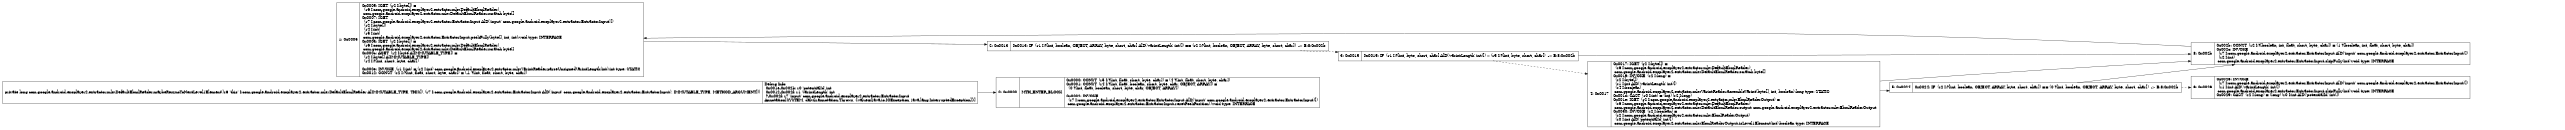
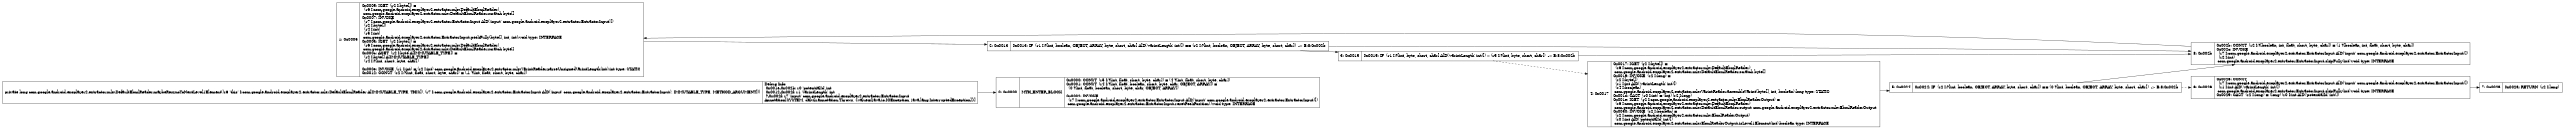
node "1: 0x0005": text "0x0007: IGET" -> "0x0007: INVOKE"
edge "2: 0x0013" -> "3: 0x0015": style dashed -> solid
edge "4: 0x0017" -> "8: 0x002b": now "2: 0x0013" -> "8: 0x002b"
node "6: 0x0026": text "0x0026: INVOKE" -> "0x0026: CONST"
node "7: 0x002a": added
